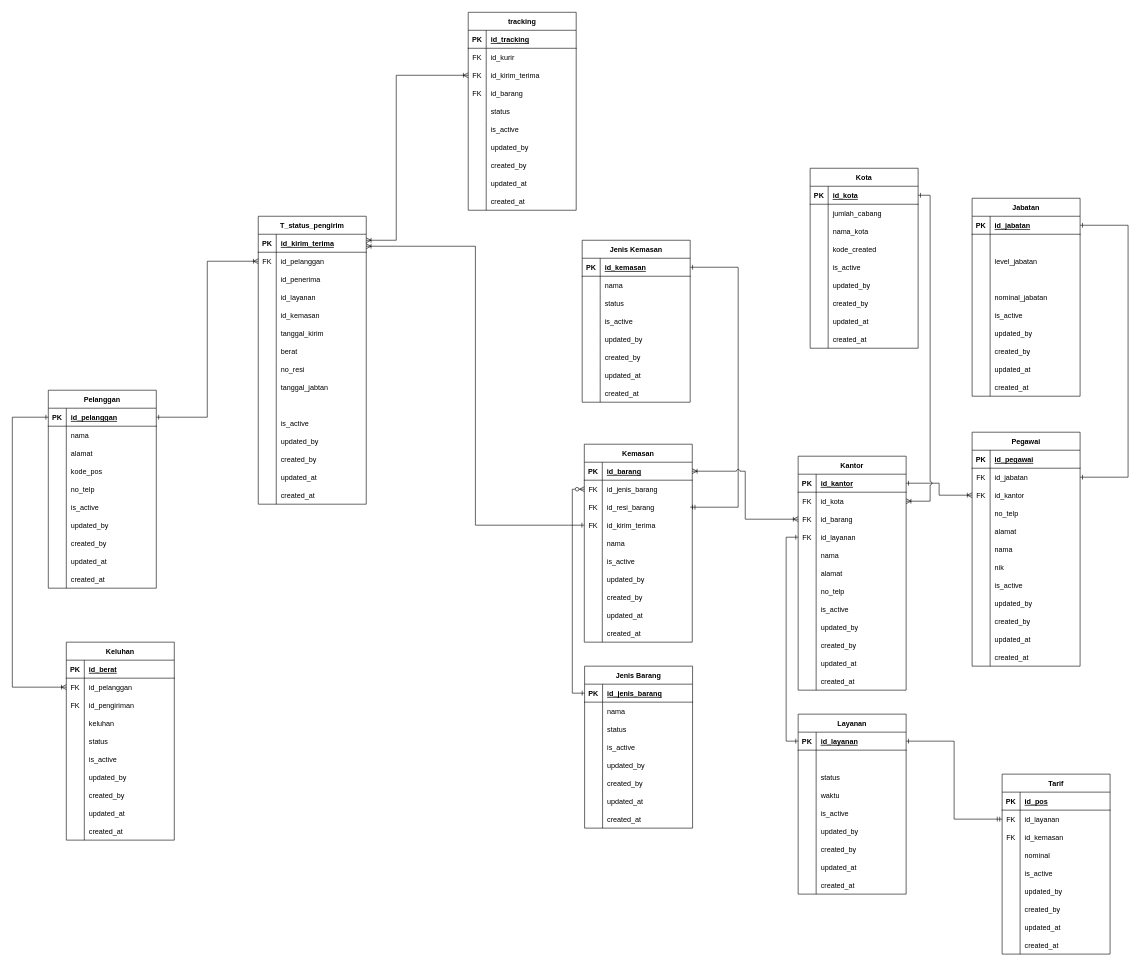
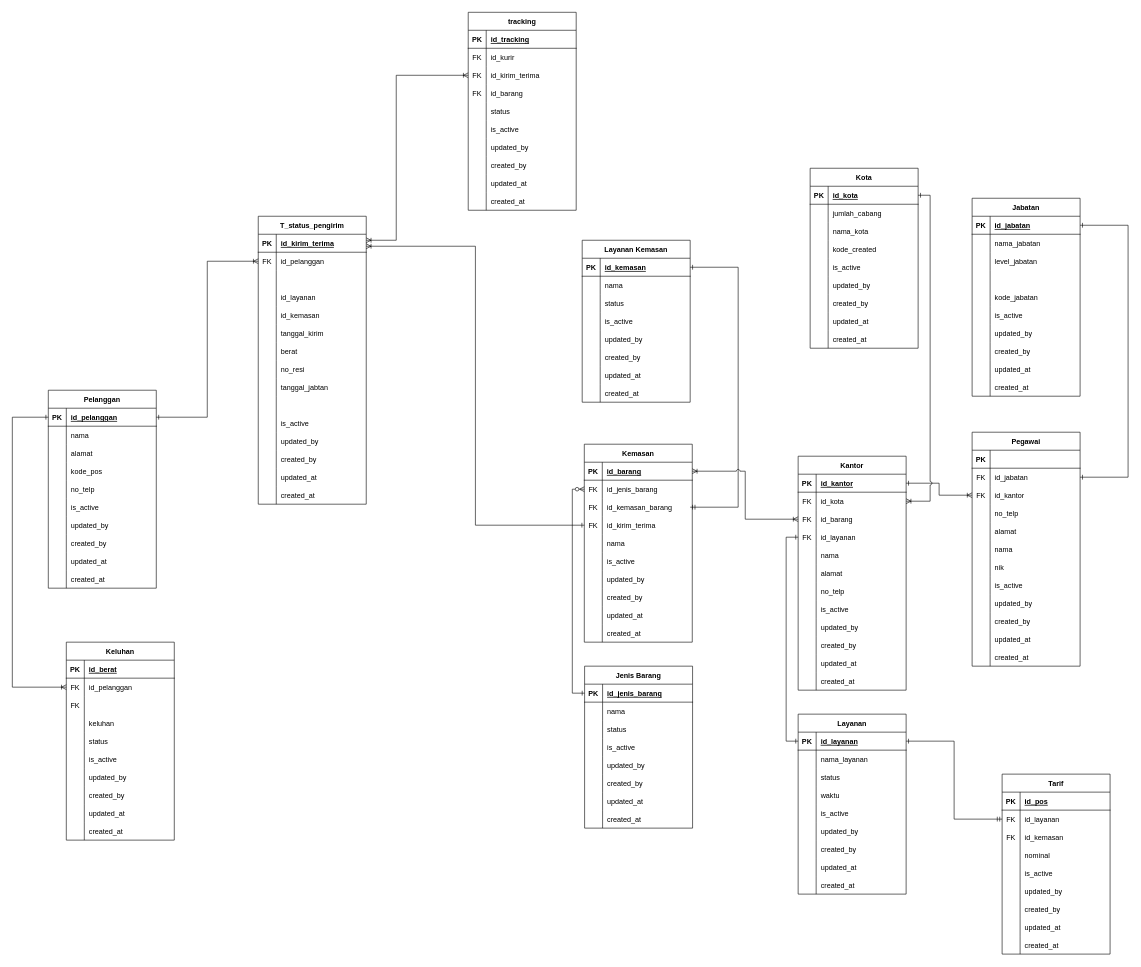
node "nama_jabatan": added
node "Jenis Kemasan": label "Jenis Kemasan" -> "Layanan Kemasan"
node "id_penerima": removed
node "nominal_jabatan": label "nominal_jabatan" -> "kode_jabatan"
node "id_pegawai": removed
node "id_resi_barang": label "id_resi_barang" -> "id_kemasan_barang"
node "id_pengiriman": removed
node "nama_layanan": added
